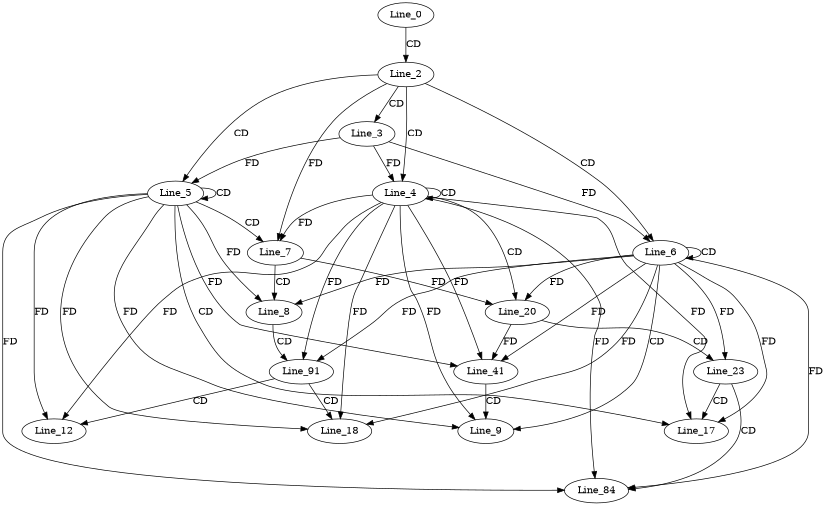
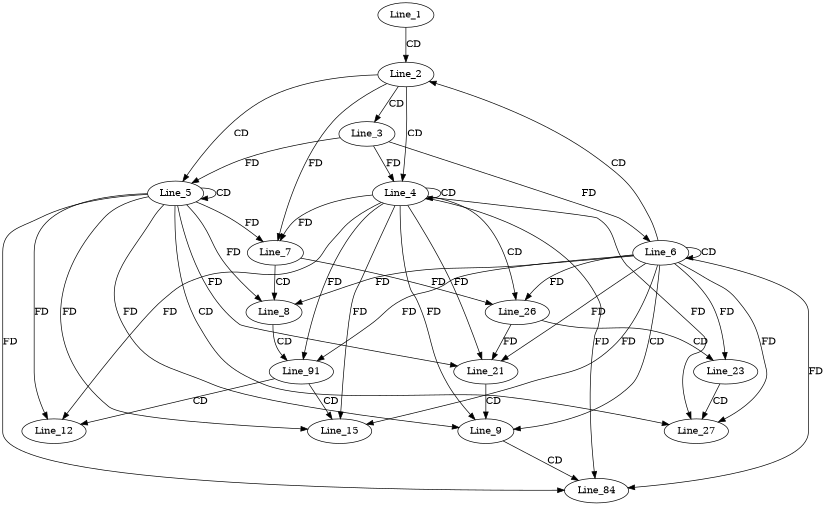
node "Line_0": label "Line_0" -> "Line_1"
edge "Line_2" -> "Line_6": reversed
edge "Line_5" -> "Line_7": label "CD" -> "FD"
node "Line_20": label "Line_20" -> "Line_26"
node "Line_41": label "Line_41" -> "Line_21"
node "Line_18": label "Line_18" -> "Line_15"
node "Line_17": label "Line_17" -> "Line_27"
edge "Line_23" -> "Line_84": now "Line_9" -> "Line_84"
